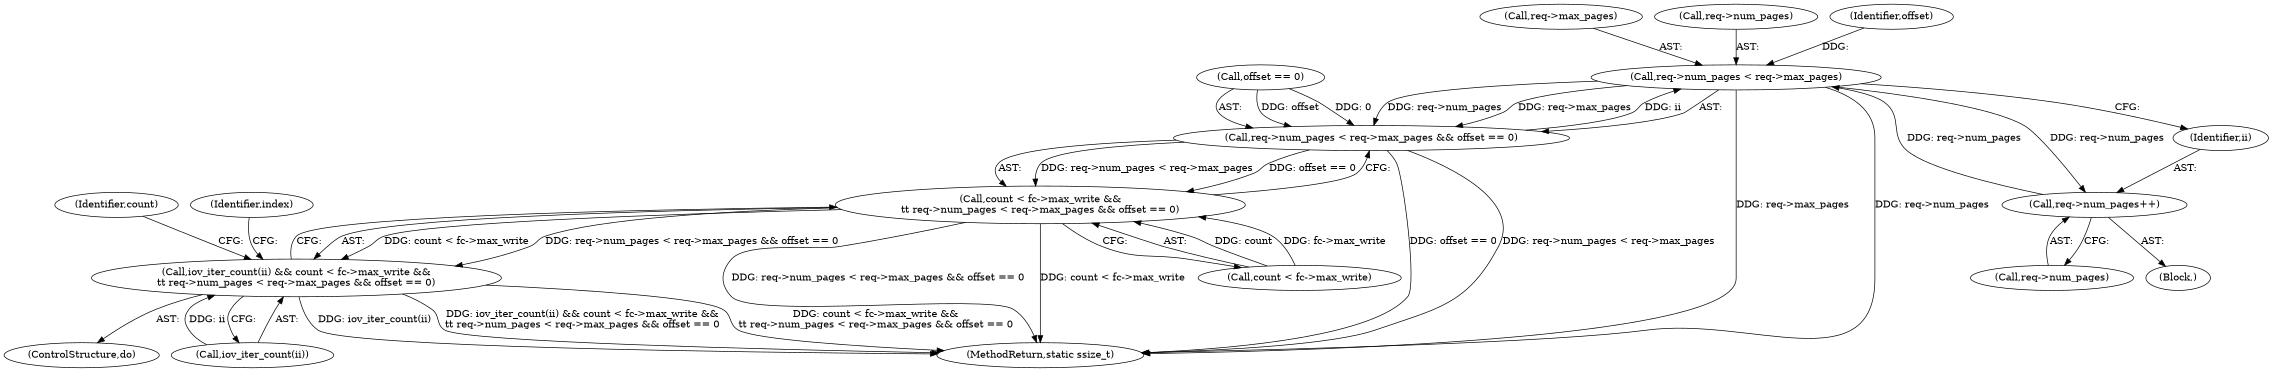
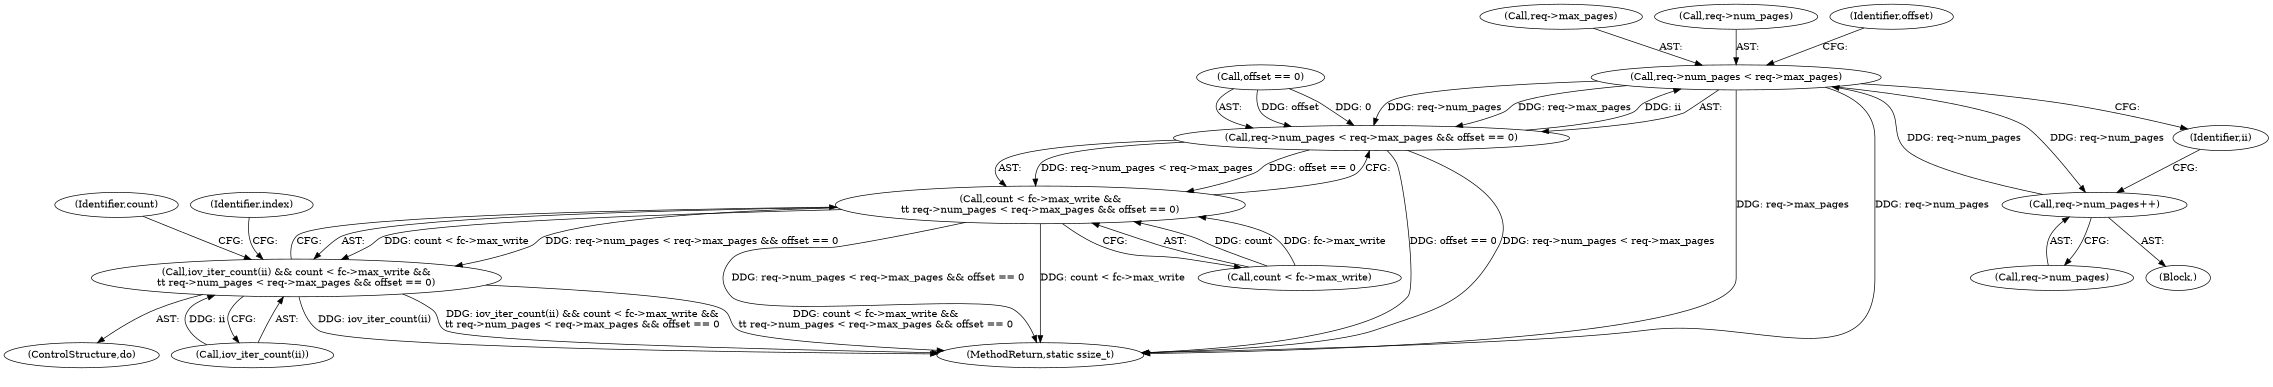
edge "(Identifier,offset)" -> "(Call,req->num_pages < req->max_pages)": label "DDG: " -> "CFG: "
edge "(Identifier,ii)" -> "(Call,req->num_pages++)": label "AST: " -> "CFG: "
